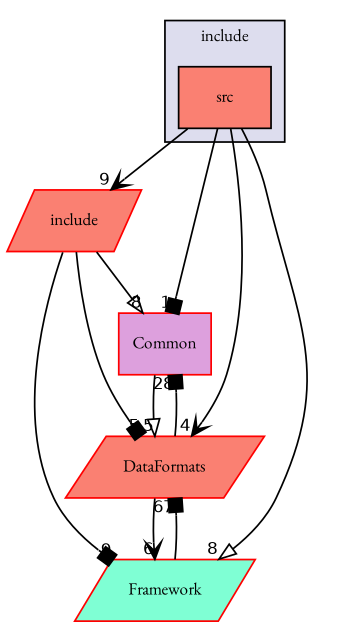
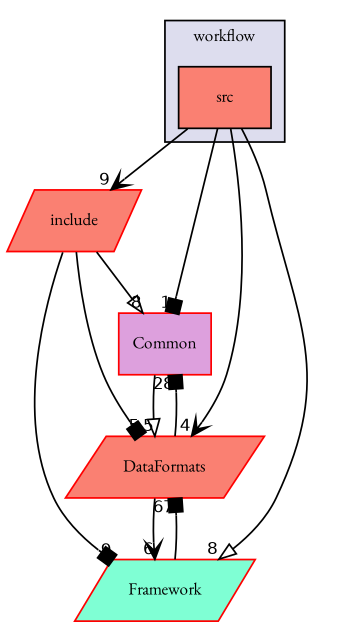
cluster "include": label "include" -> "workflow"
